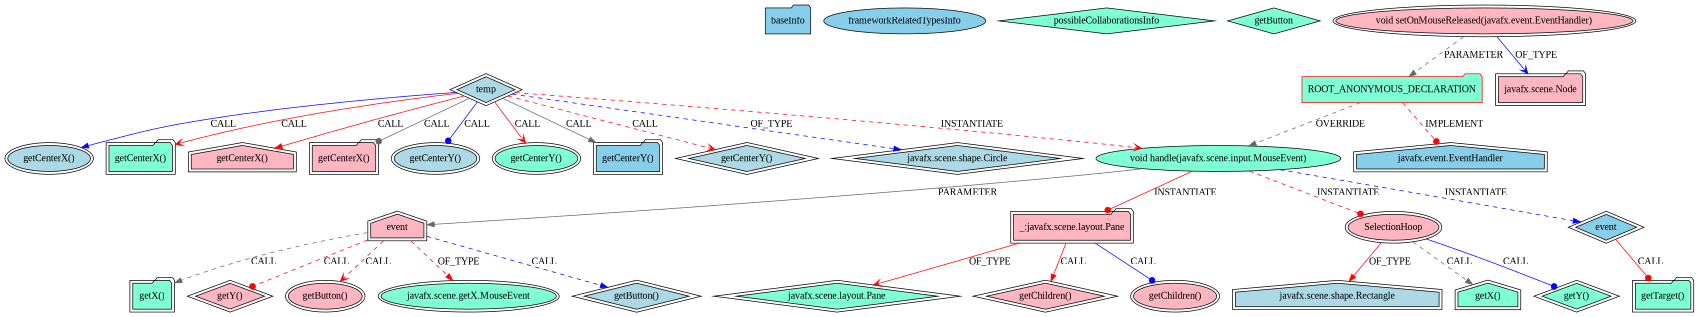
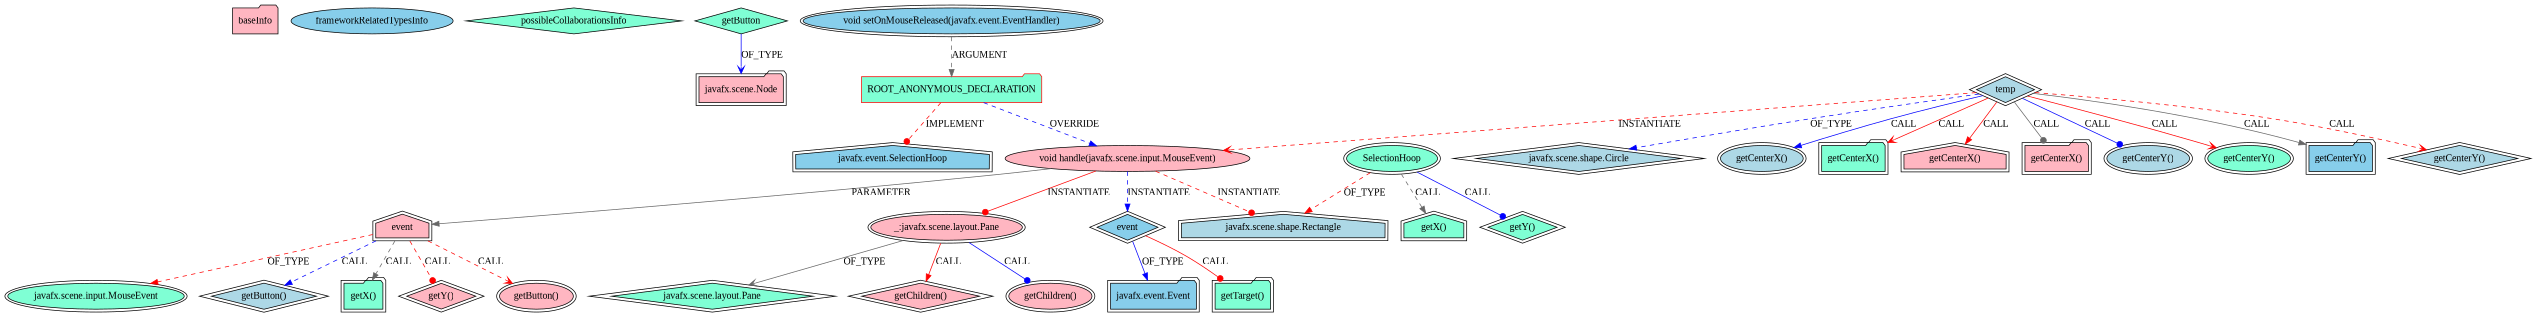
node "baseInfo": fillcolor skyblue -> lightpink
node "void setOnMouseReleased(javafx.event.EventHandler)": fillcolor lightpink -> skyblue
edge "void setOnMouseReleased(javafx.event.EventHandler)" -> "javafx.scene.Node": now "getButton" -> "javafx.scene.Node"
edge "void setOnMouseReleased(javafx.event.EventHandler)" -> "ROOT_ANONYMOUS_DECLARATION": label "PARAMETER" -> "ARGUMENT"
edge "ROOT_ANONYMOUS_DECLARATION" -> "void handle(javafx.scene.input.MouseEvent)": color gray40 -> blue
node "void handle(javafx.scene.input.MouseEvent)": fillcolor aquamarine -> lightpink
node "javafx.event.EventHandler": label "javafx.event.EventHandler" -> "javafx.event.SelectionHoop"
edge "void handle(javafx.scene.input.MouseEvent)" -> "SelectionHoop": now "void handle(javafx.scene.input.MouseEvent)" -> "javafx.scene.shape.Rectangle"
node "_:javafx.scene.layout.Pane": shape folder -> ellipse
node "SelectionHoop": fillcolor lightpink -> aquamarine
edge "SelectionHoop" -> "javafx.scene.shape.Rectangle": style solid -> dashed
edge "_:javafx.scene.layout.Pane" -> "javafx.scene.layout.Pane": color red -> gray40
node "javafx.scene.getX.MouseEvent": label "javafx.scene.getX.MouseEvent" -> "javafx.scene.input.MouseEvent"
node "javafx.event.Event": added
